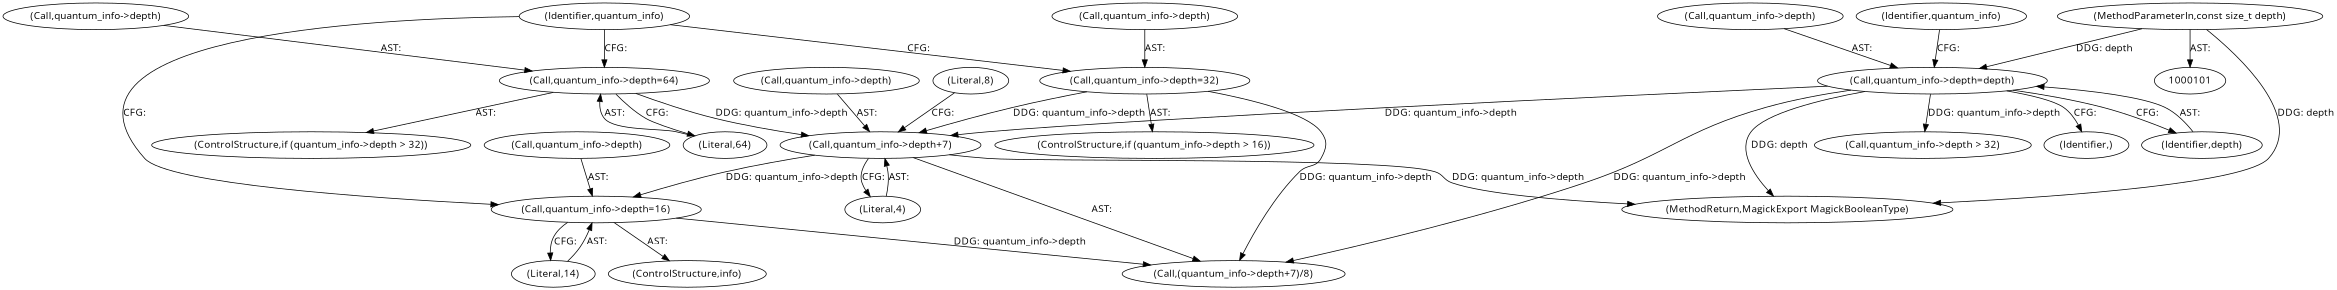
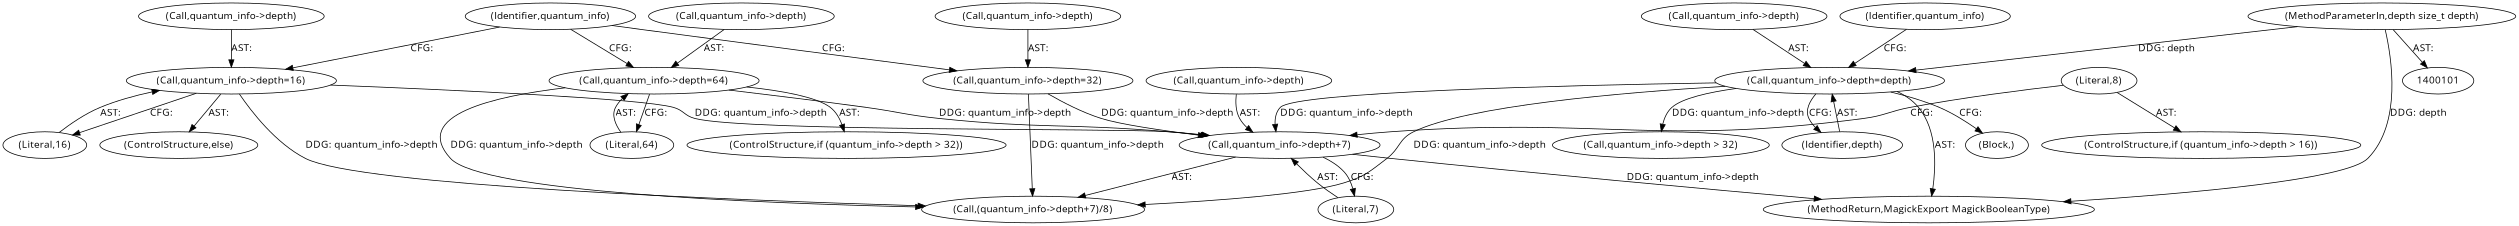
node "(MethodParameterIn,const size_t depth)": label "(MethodParameterIn,const size_t depth)" -> "(MethodParameterIn,depth size_t depth)"
node "1000101": label "1000101" -> "1400101"
edge "(Call,quantum_info->depth=32)" -> "(ControlStructure,if (quantum_info->depth > 16))": now "(Literal,8)" -> "(ControlStructure,if (quantum_info->depth > 16))"
edge "(Call,quantum_info->depth=depth)" -> "(MethodReturn,MagickExport MagickBooleanType)": label "DDG: depth" -> "AST: "
node "(Identifier,)": label "(Identifier,)" -> "(Block,)"
edge "(Call,quantum_info->depth+7)" -> "(Call,quantum_info->depth=16)": reversed
edge "(Call,quantum_info->depth=64)" -> "(Call,(quantum_info->depth+7)/8)": added, label "DDG: quantum_info->depth"
node "(Literal,4)": label "(Literal,4)" -> "(Literal,7)"
node "(Literal,14)": label "(Literal,14)" -> "(Literal,16)"
node "(ControlStructure,info)": label "(ControlStructure,info)" -> "(ControlStructure,else)"
